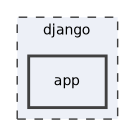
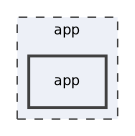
cluster "django": label "django" -> "app"
